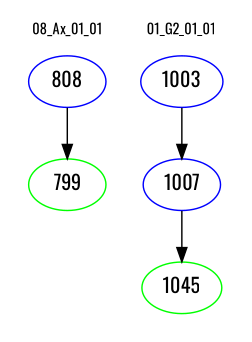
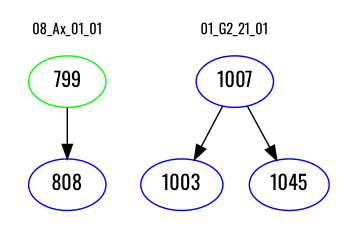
cluster "01_G2_01_01": label "01_G2_01_01" -> "01_G2_21_01"
edge "808" -> "799": reversed
edge "1003" -> "1007": reversed
node "1045": color green -> blue
